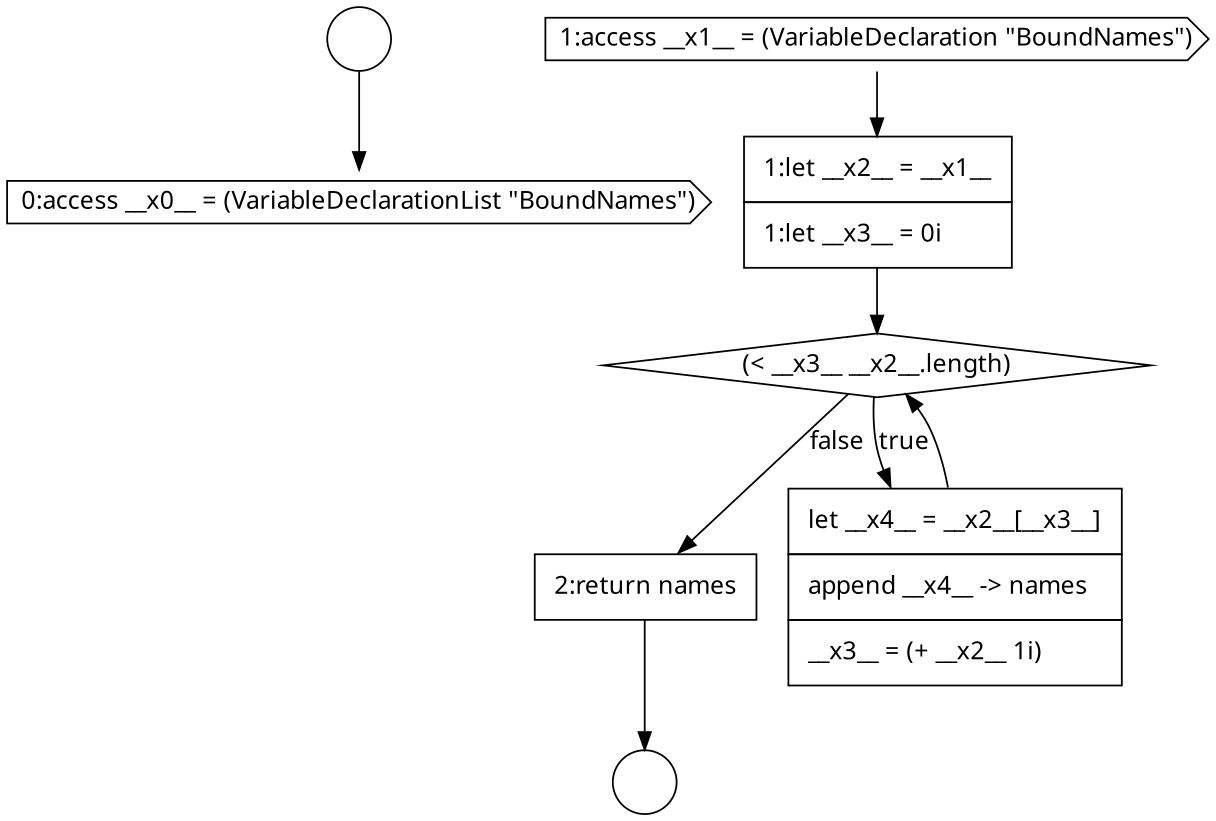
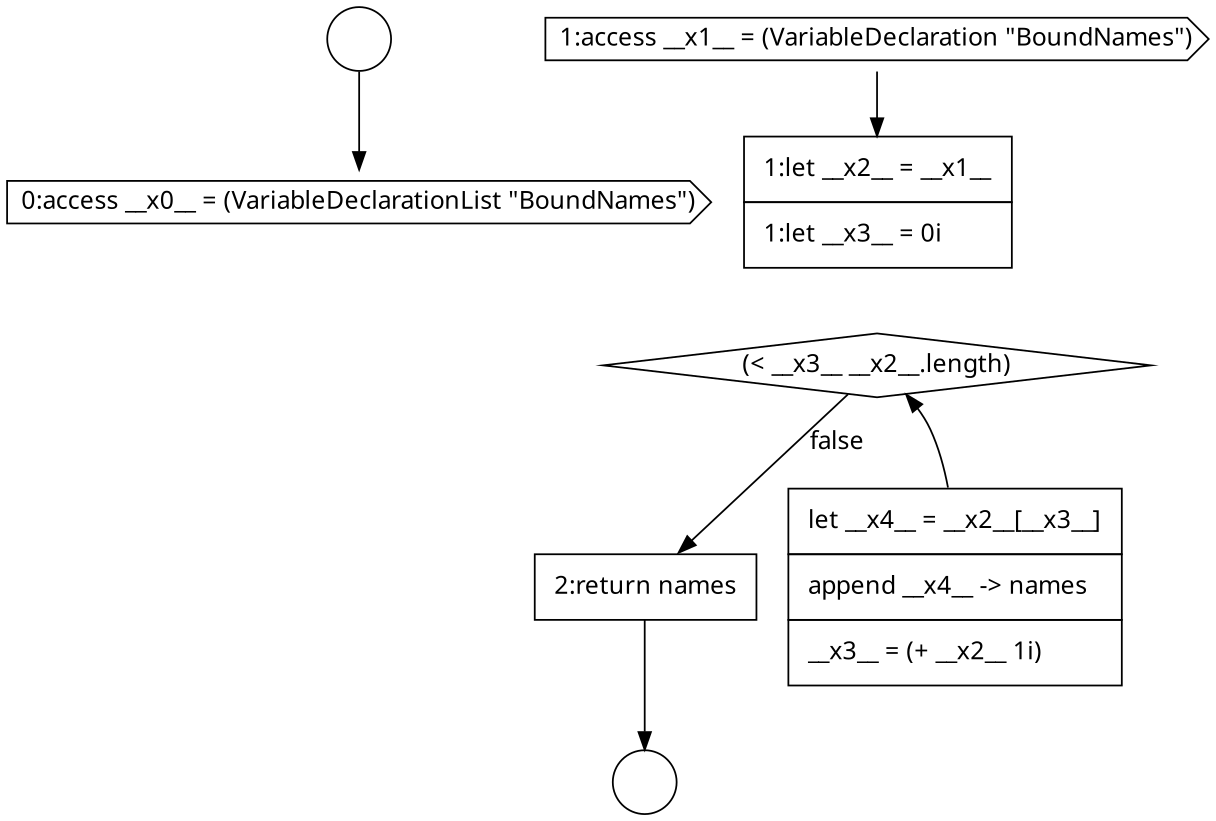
edge "1:let __x2__ = __x1__" -> "(< __x3__ __x2__.length)": removed
edge "(< __x3__ __x2__.length)" -> "let __x4__ = __x2__[__x3__]": removed, label "true"
